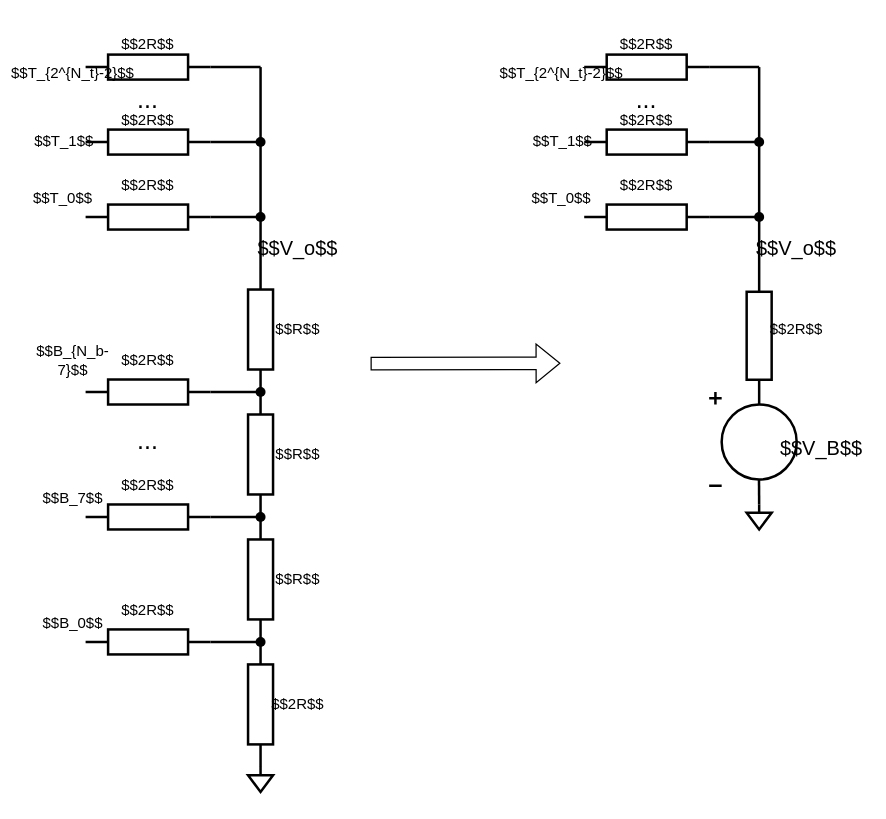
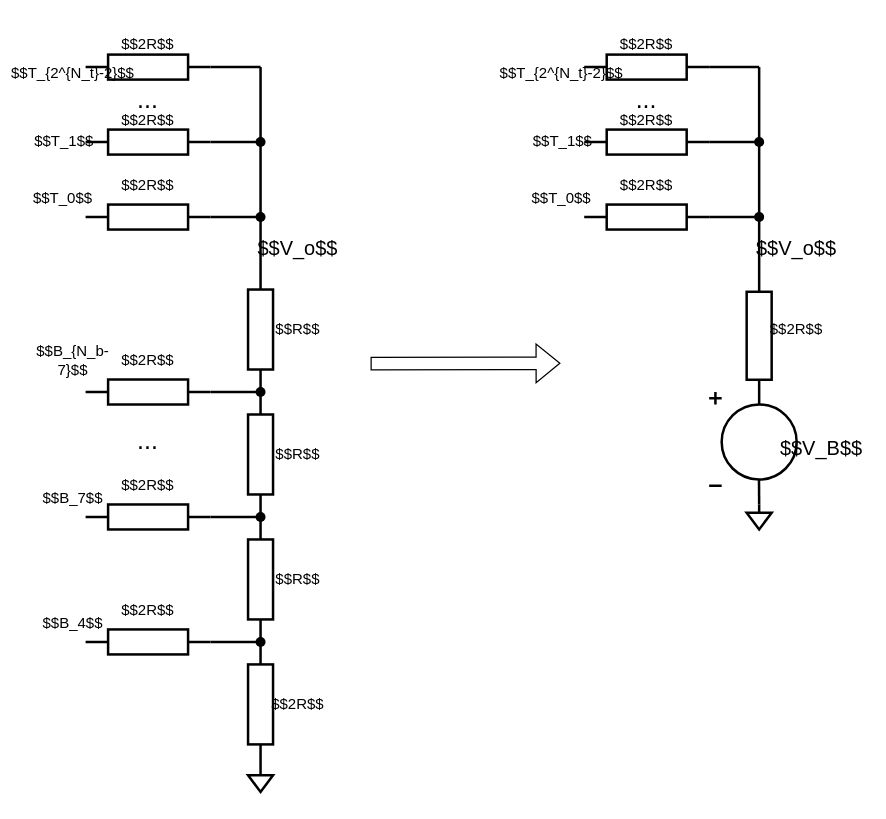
node "$$B_0$$": label "$$B_0$$" -> "$$B_4$$"
